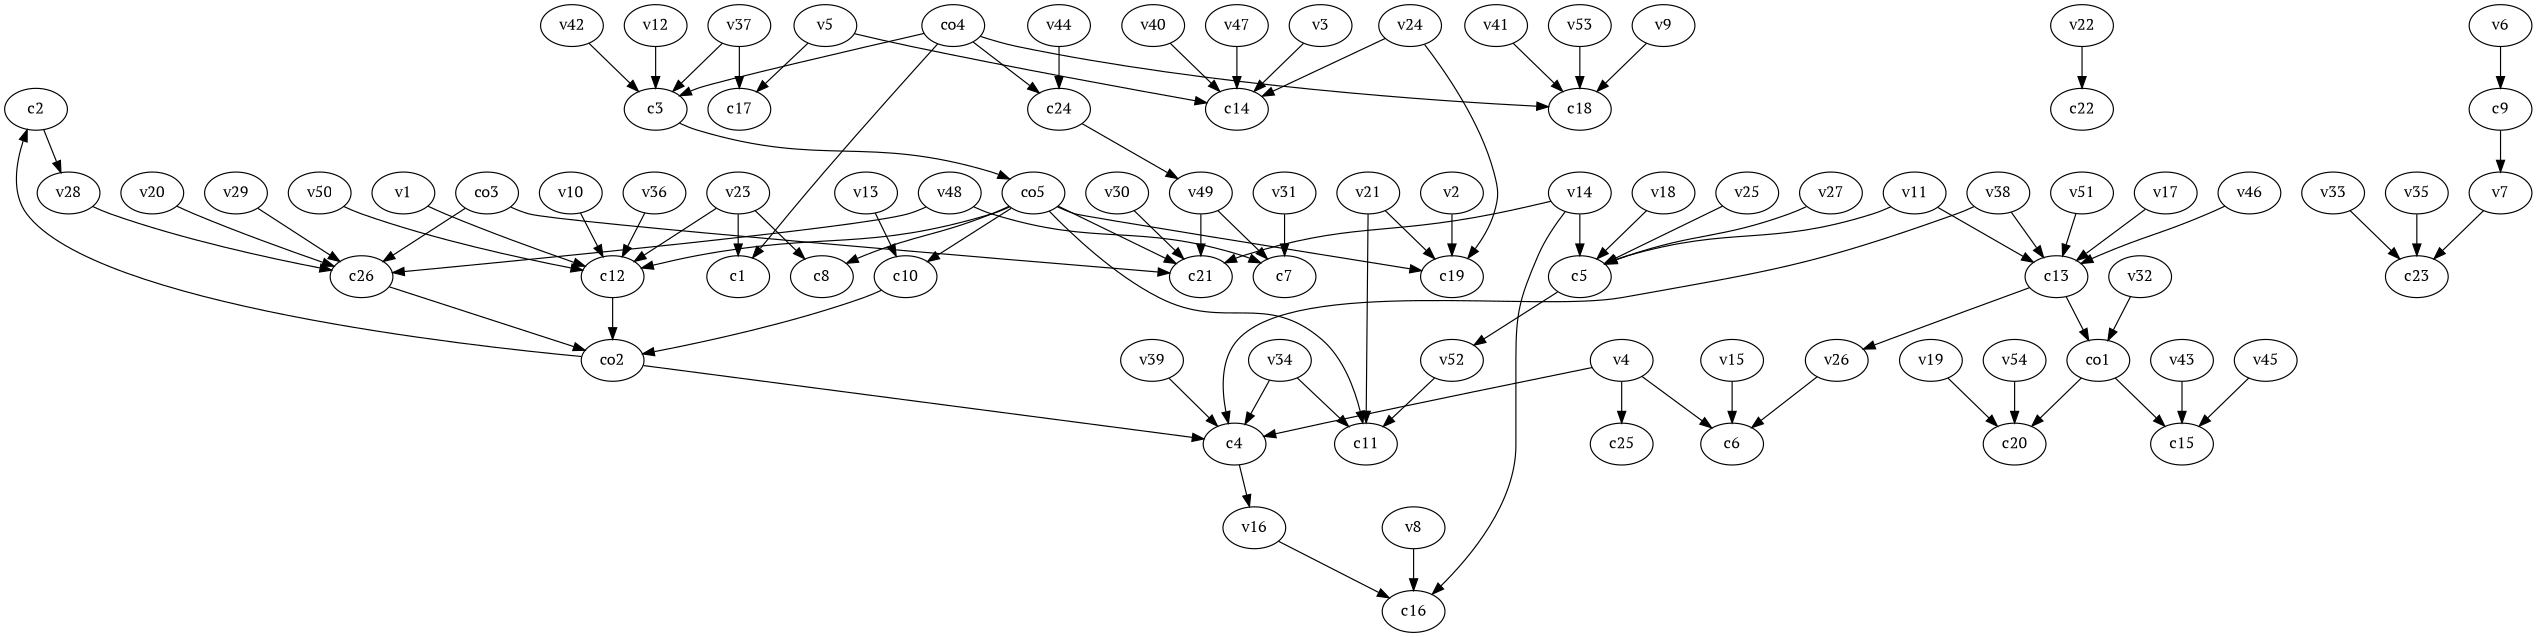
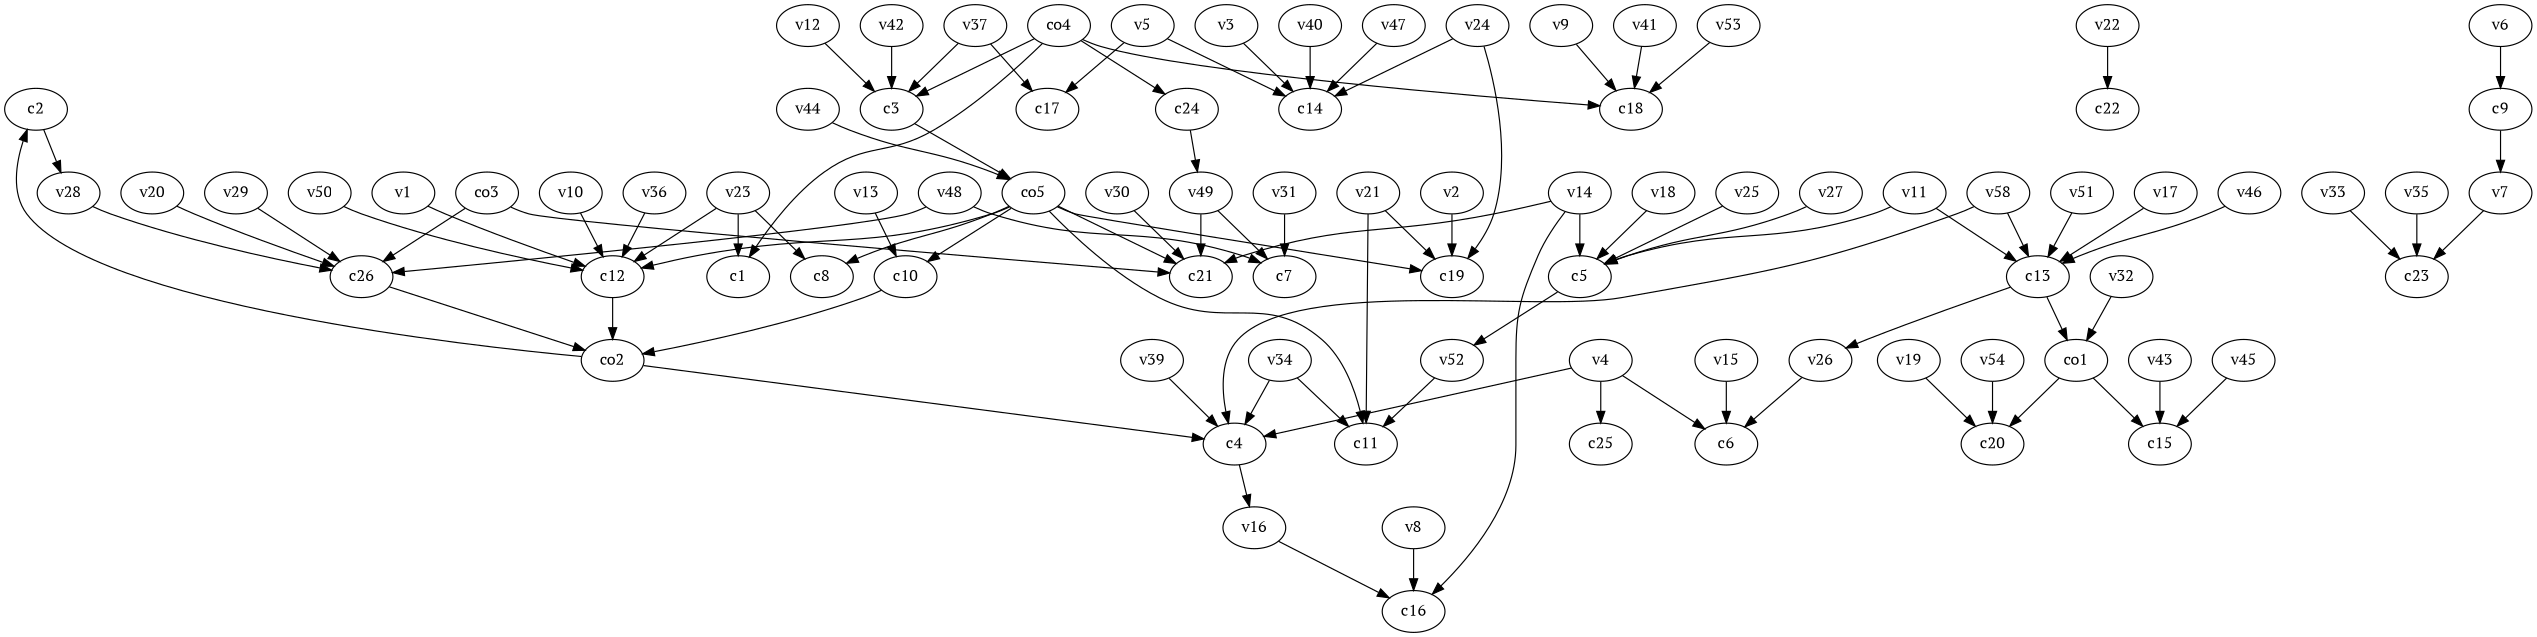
edge "v44" -> "c24": now "v44" -> "co5"
node "v38": label "v38" -> "v58"
